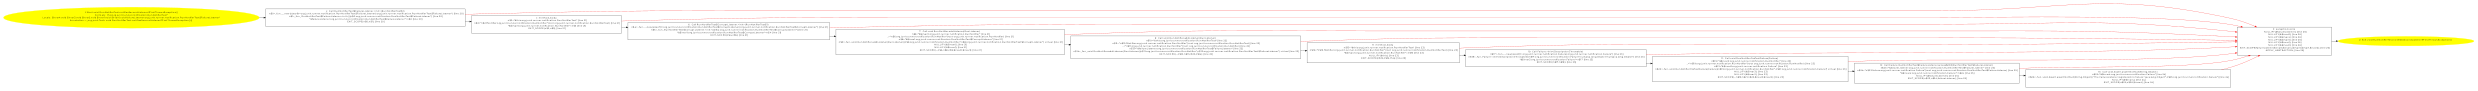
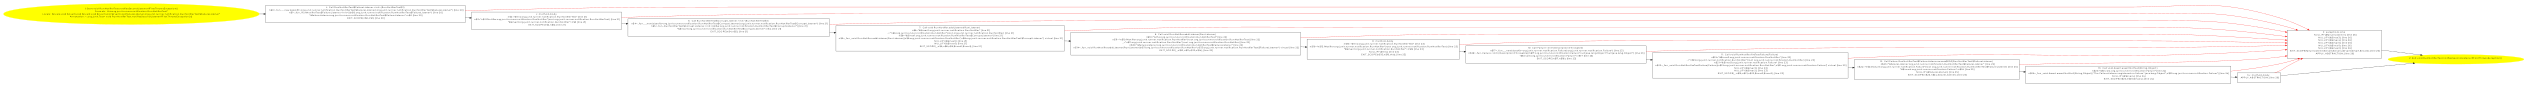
node "14:  method_body APPLY_ABSTRACTION; [line 26]": added
